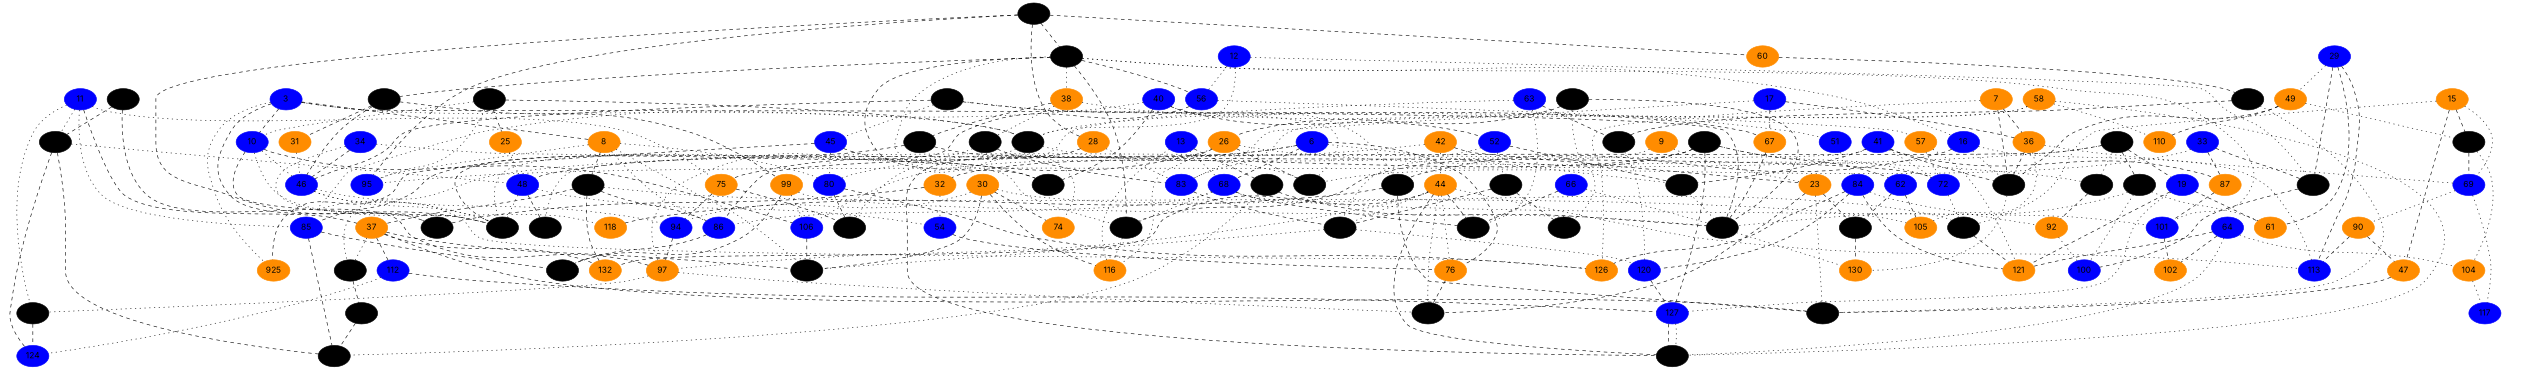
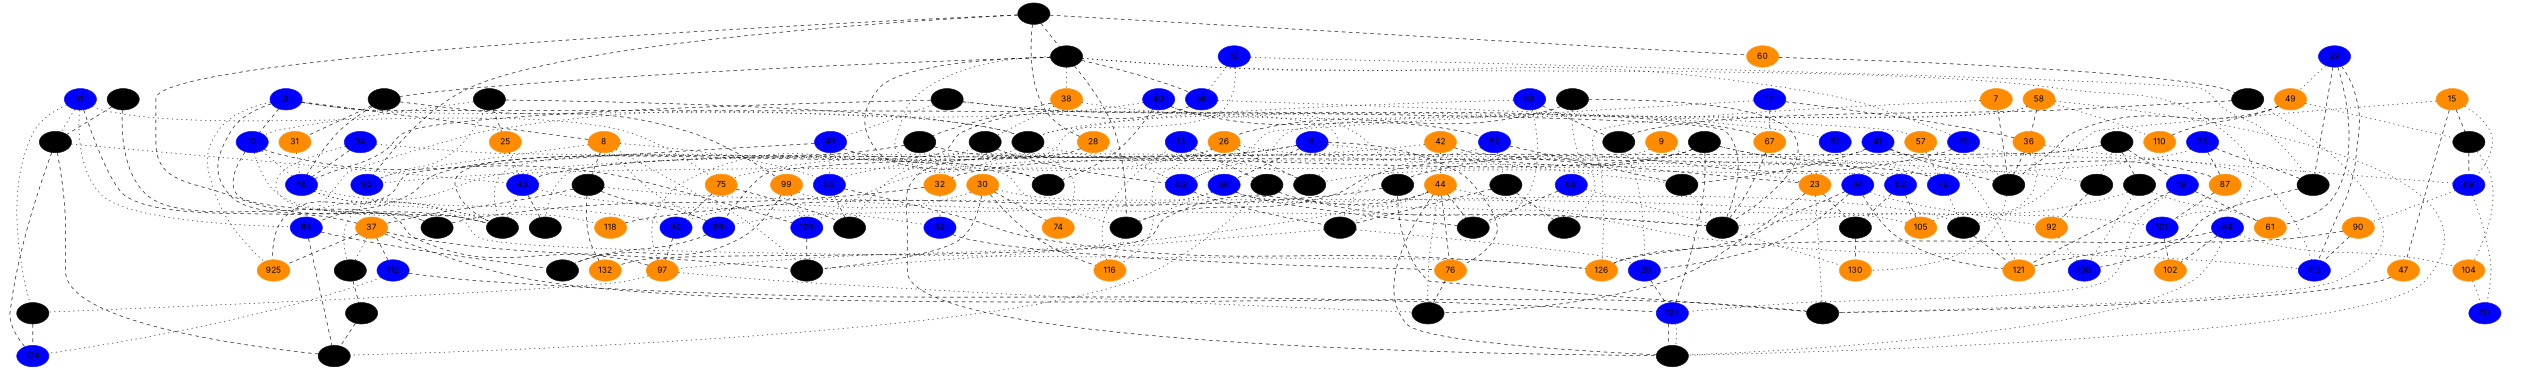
edge "7" -- "36": now "58" -- "36"
edge "26" -- "75": style dashed -> dotted
edge "44" -- "76": style dotted -> dashed
edge "90" -- "47": now "90" -- "126"
edge "37" -- "132": now "37" -- "925"
